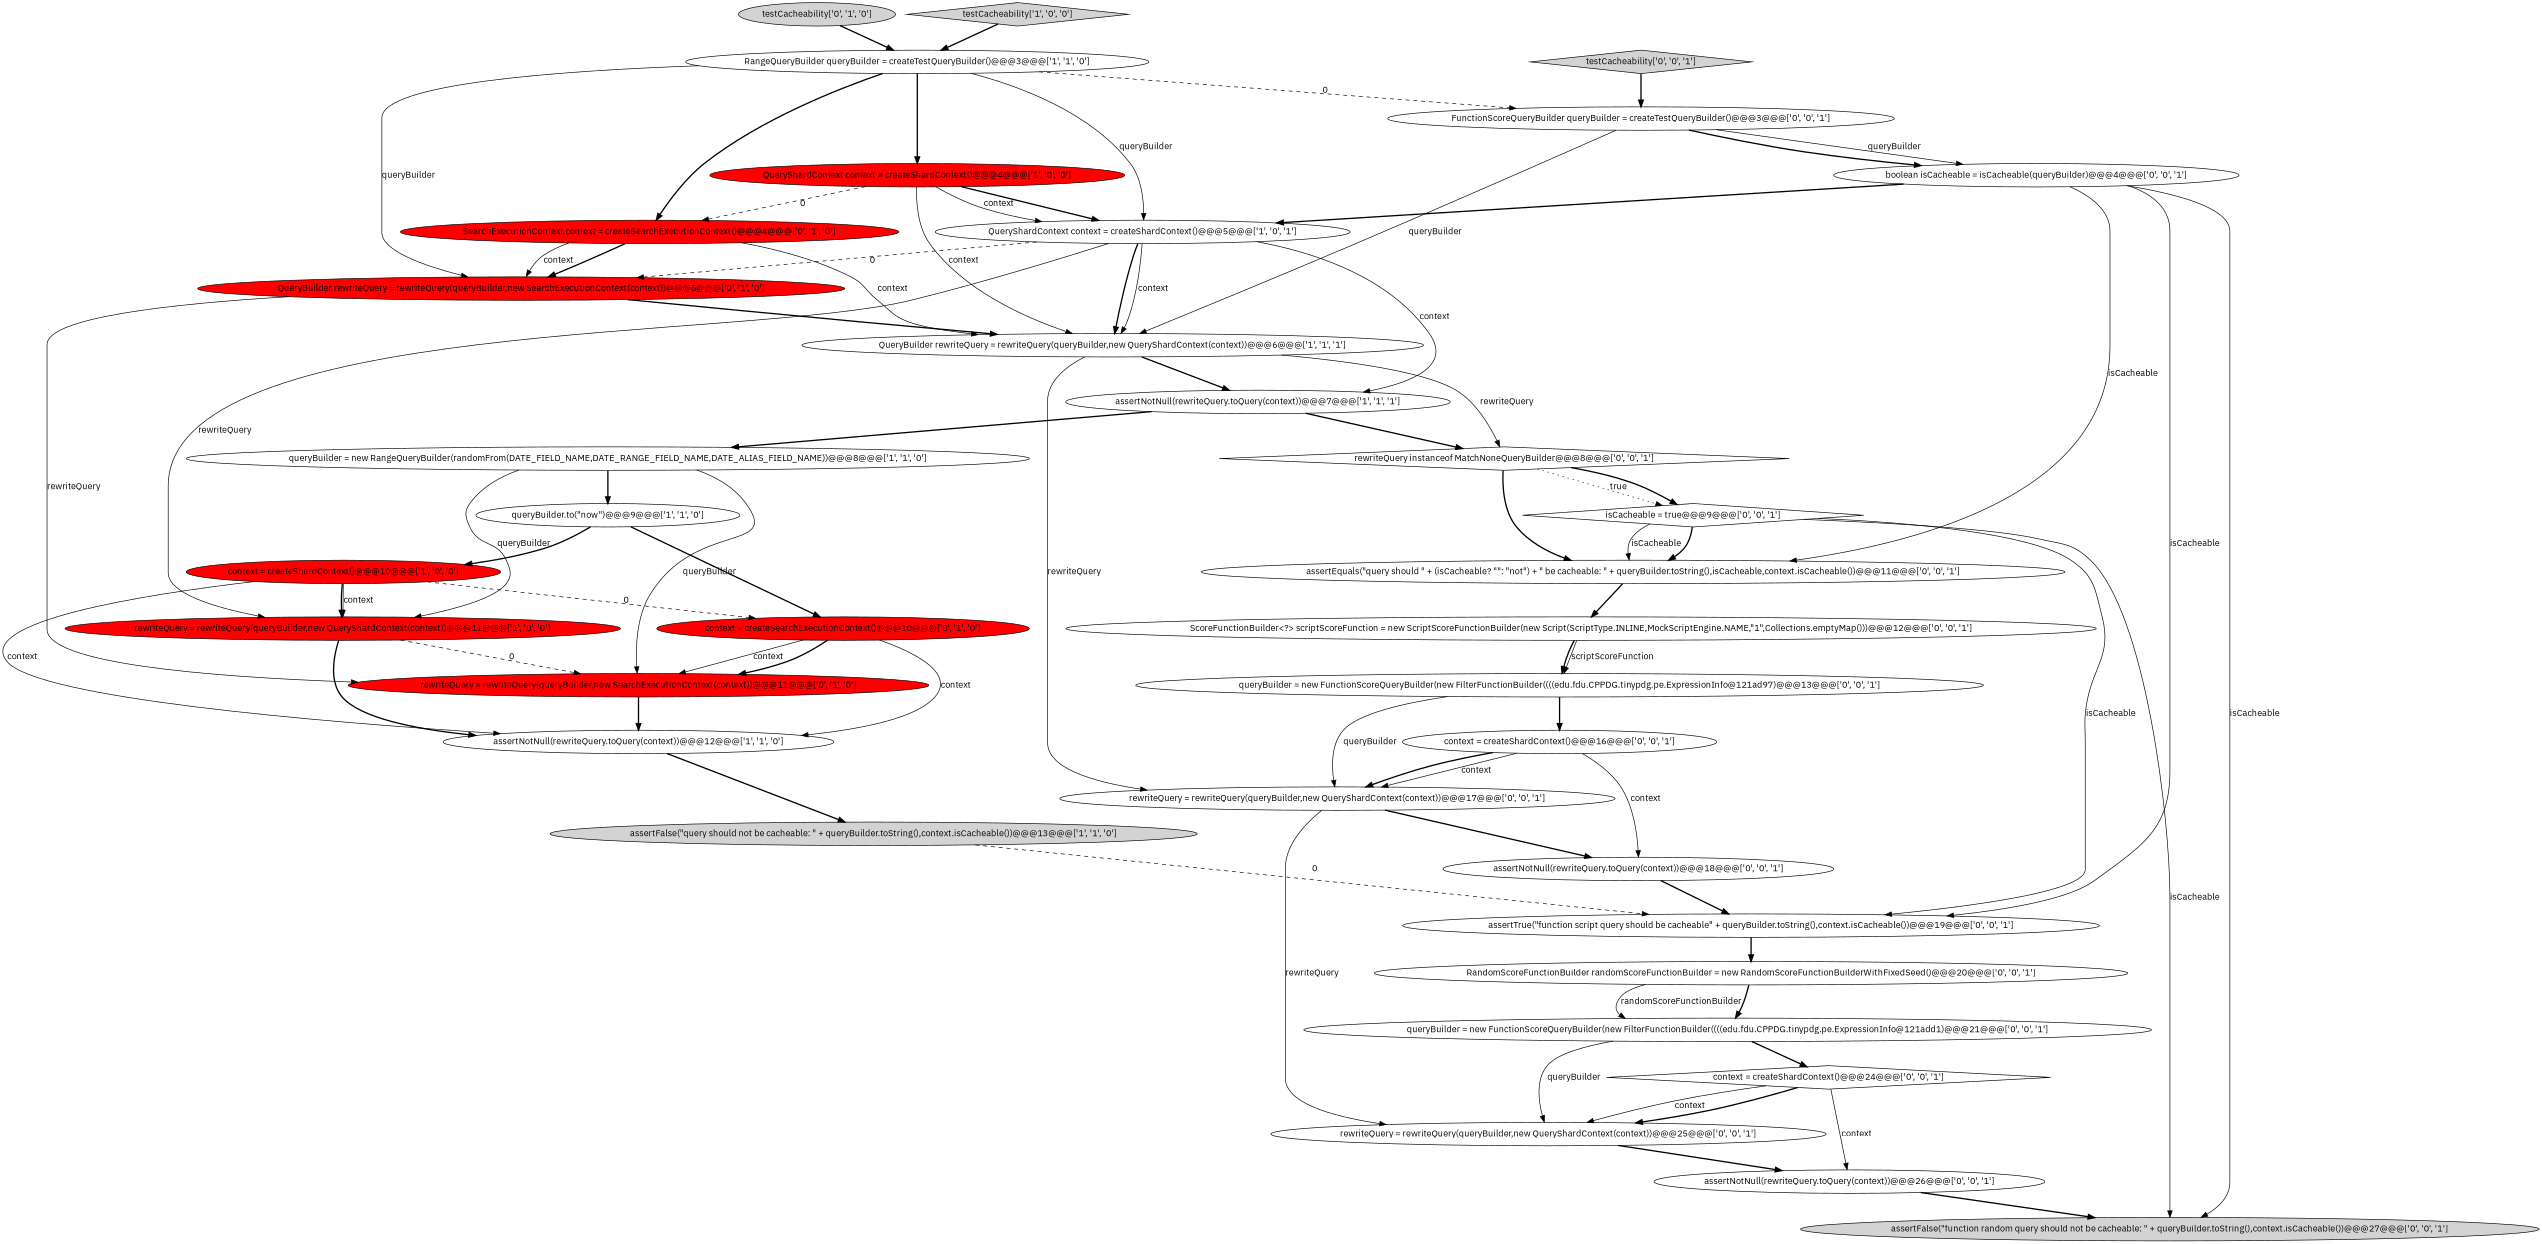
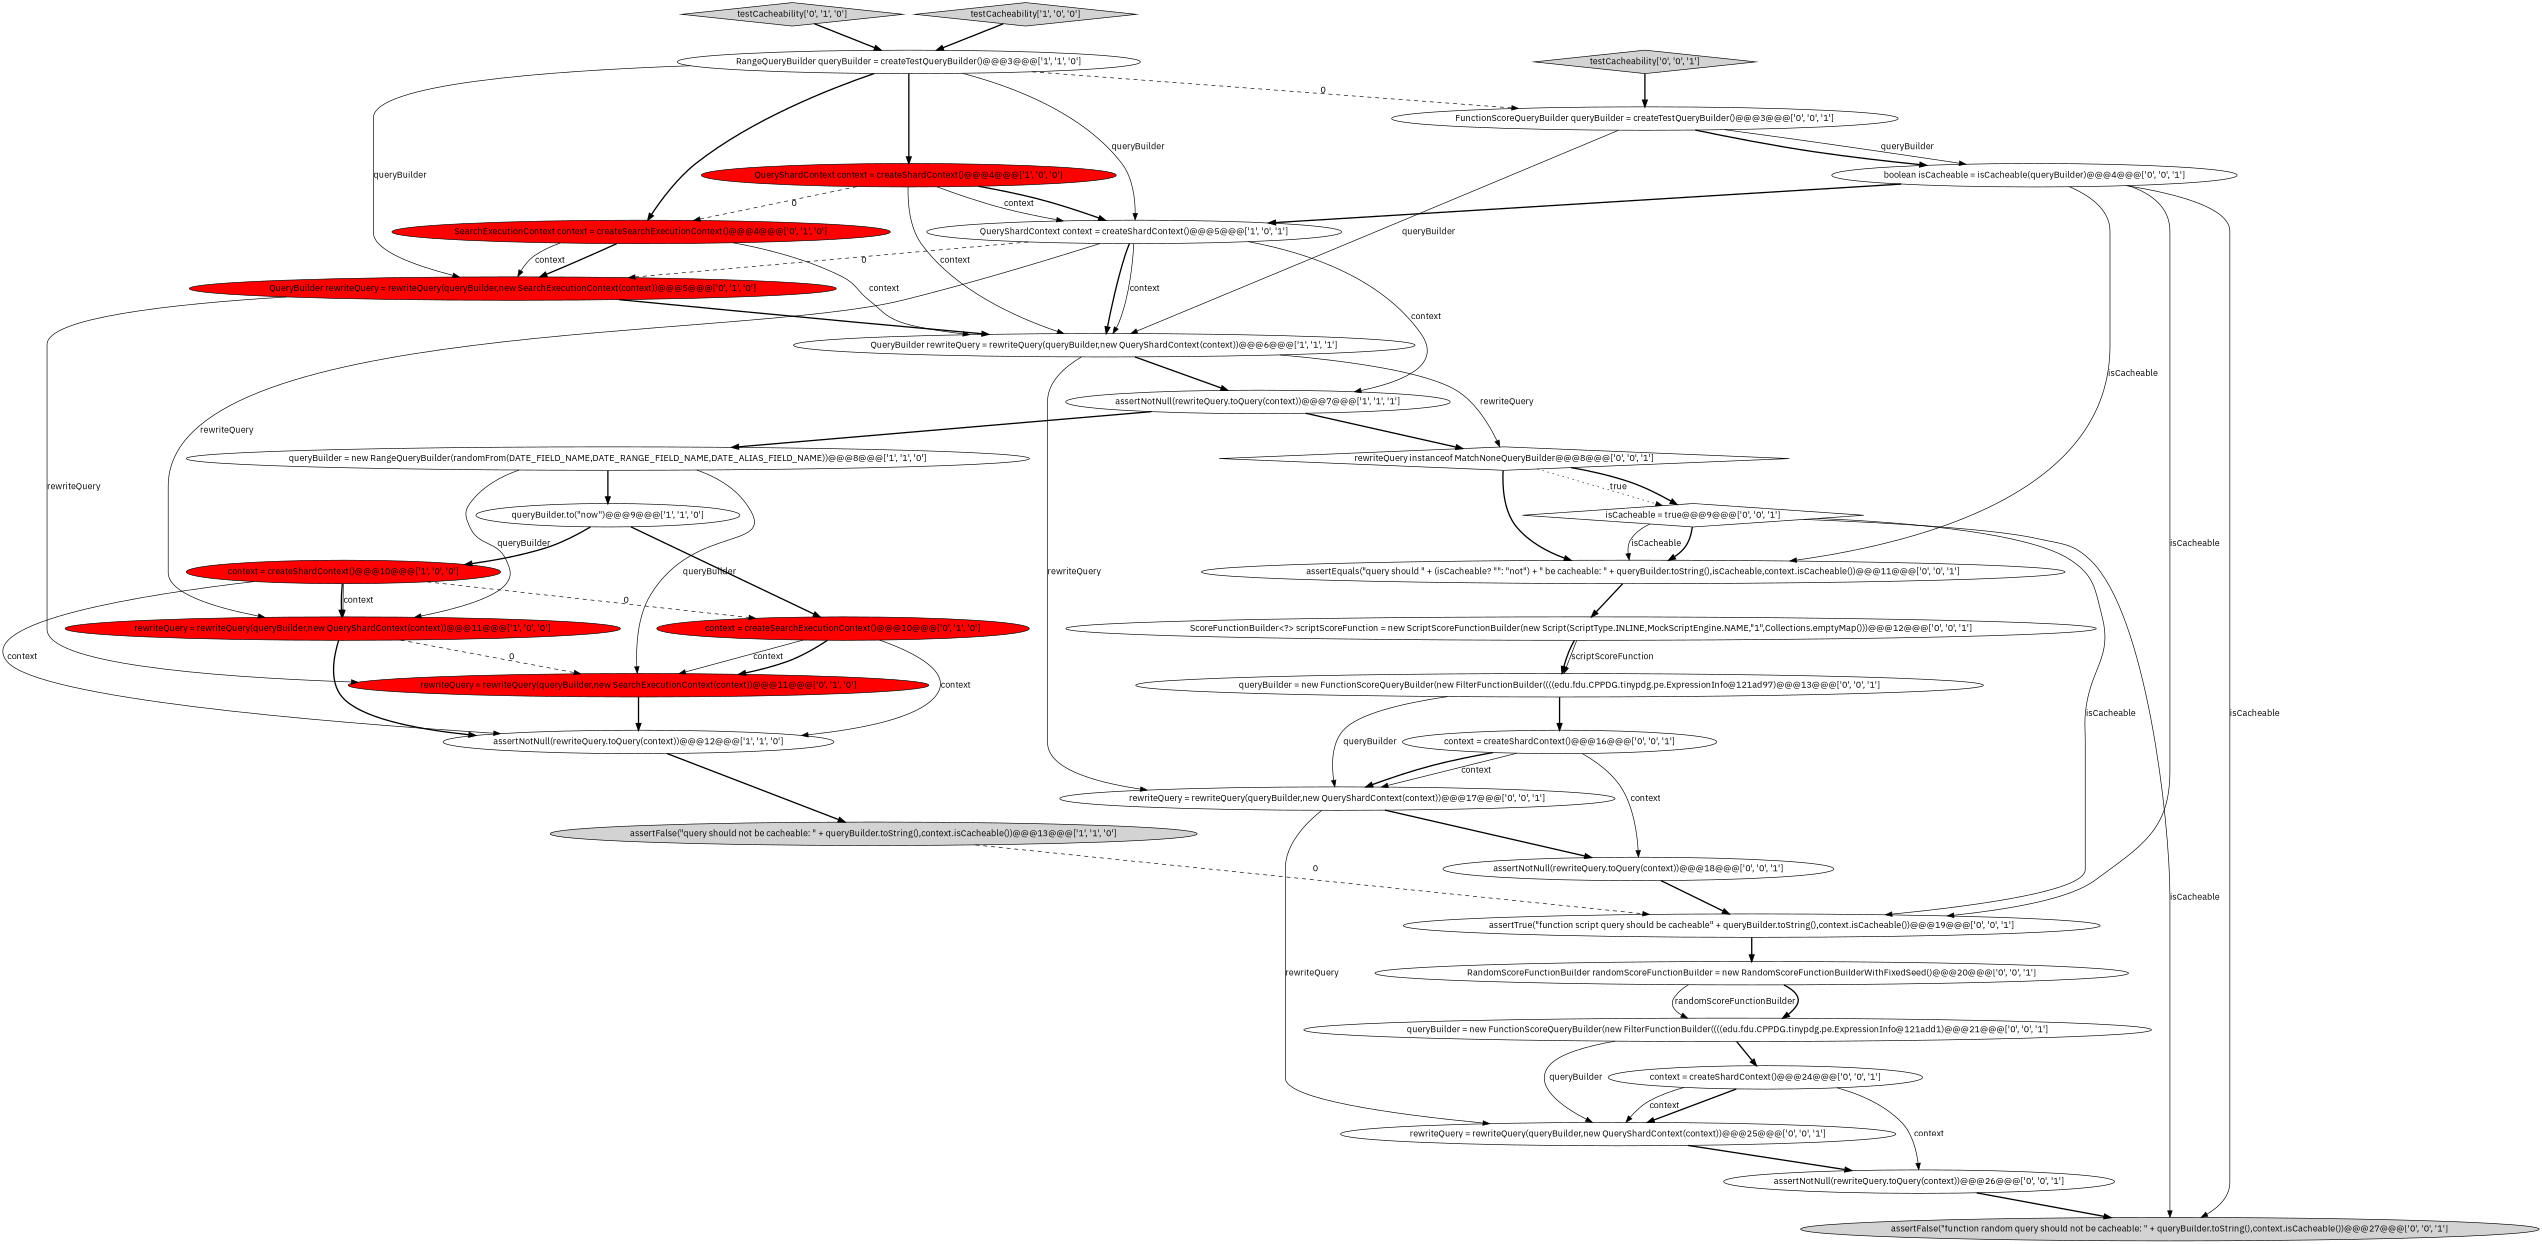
node "testCacheability['0', '1', '0']": shape ellipse -> diamond
node "context = createShardContext()@@@24@@@['0', '0', '1']": shape diamond -> ellipse
